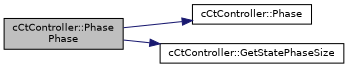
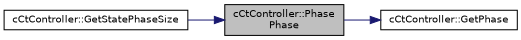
node "cCtController::Phase": label "cCtController::Phase" -> "cCtController::GetPhase"
edge "cCtController::Phase Phase" -> "cCtController::GetStatePhaseSize": reversed
